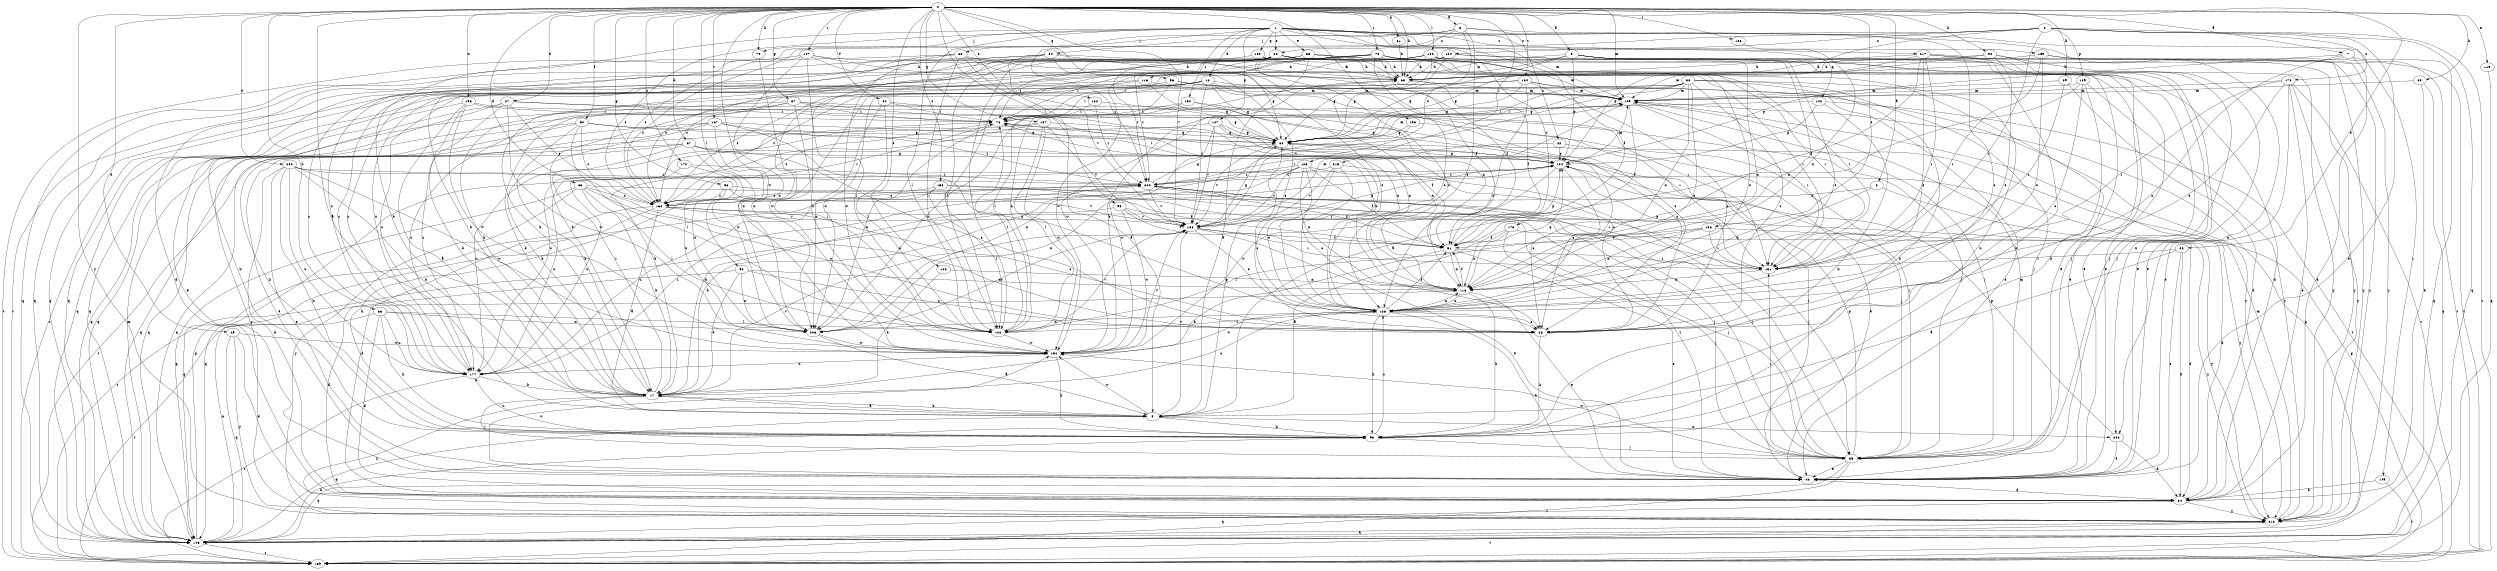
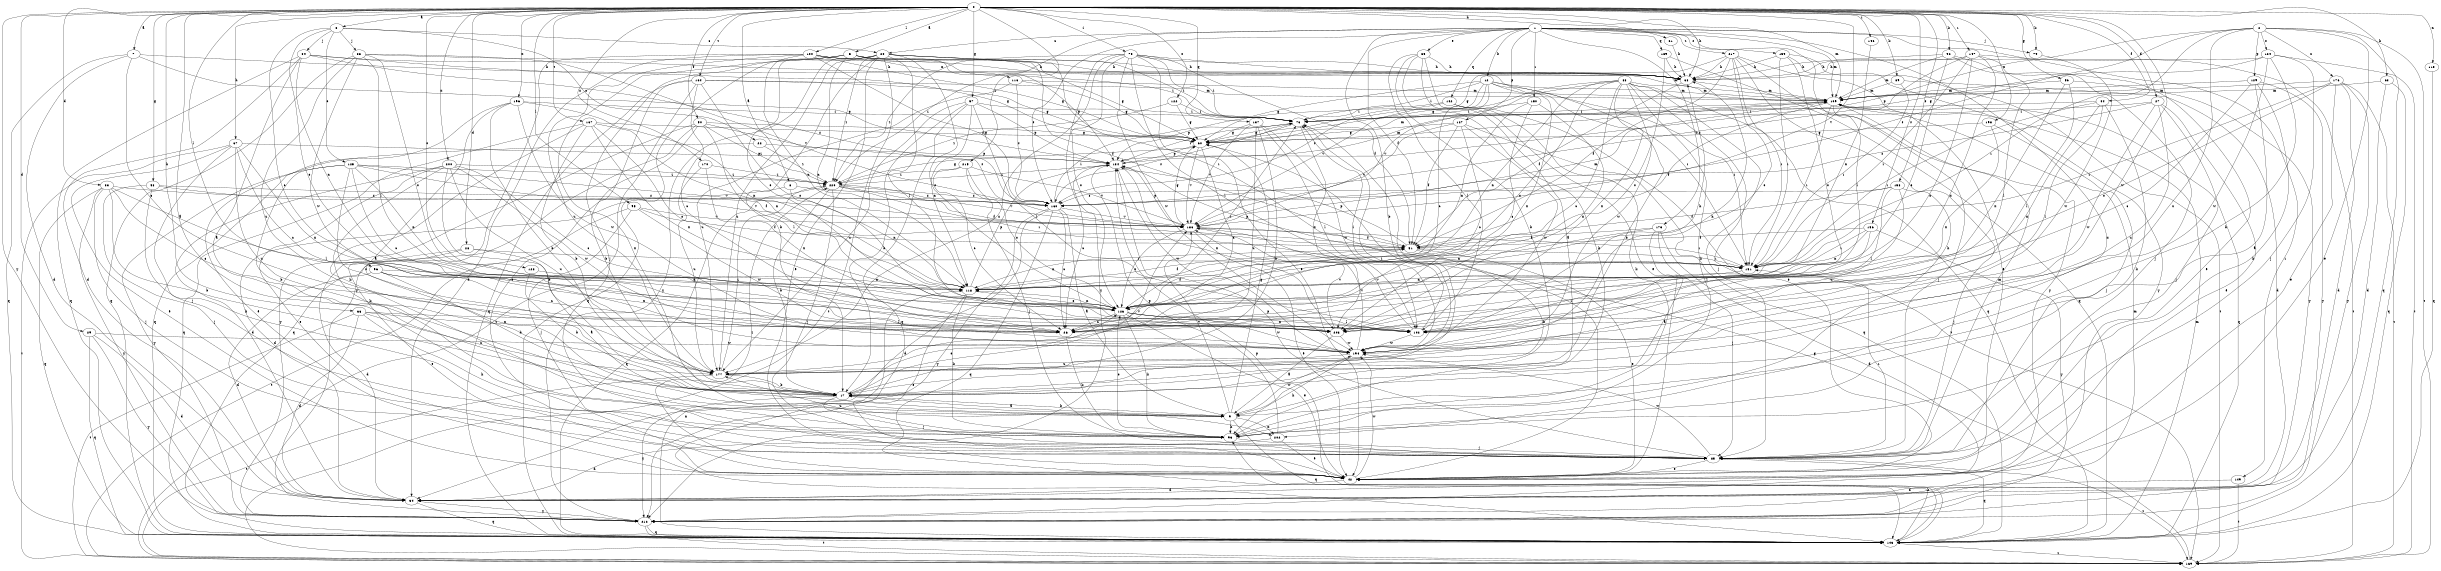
edge "27" -> "93": now "44" -> "93"
